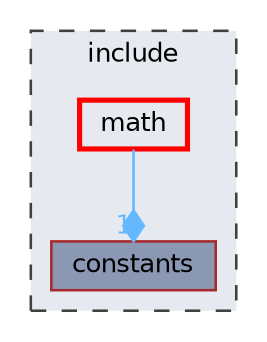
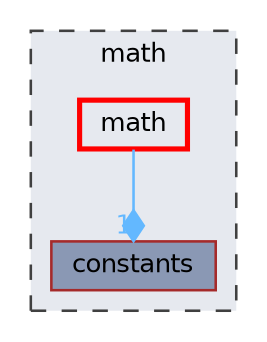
cluster "include": label "include" -> "math"
